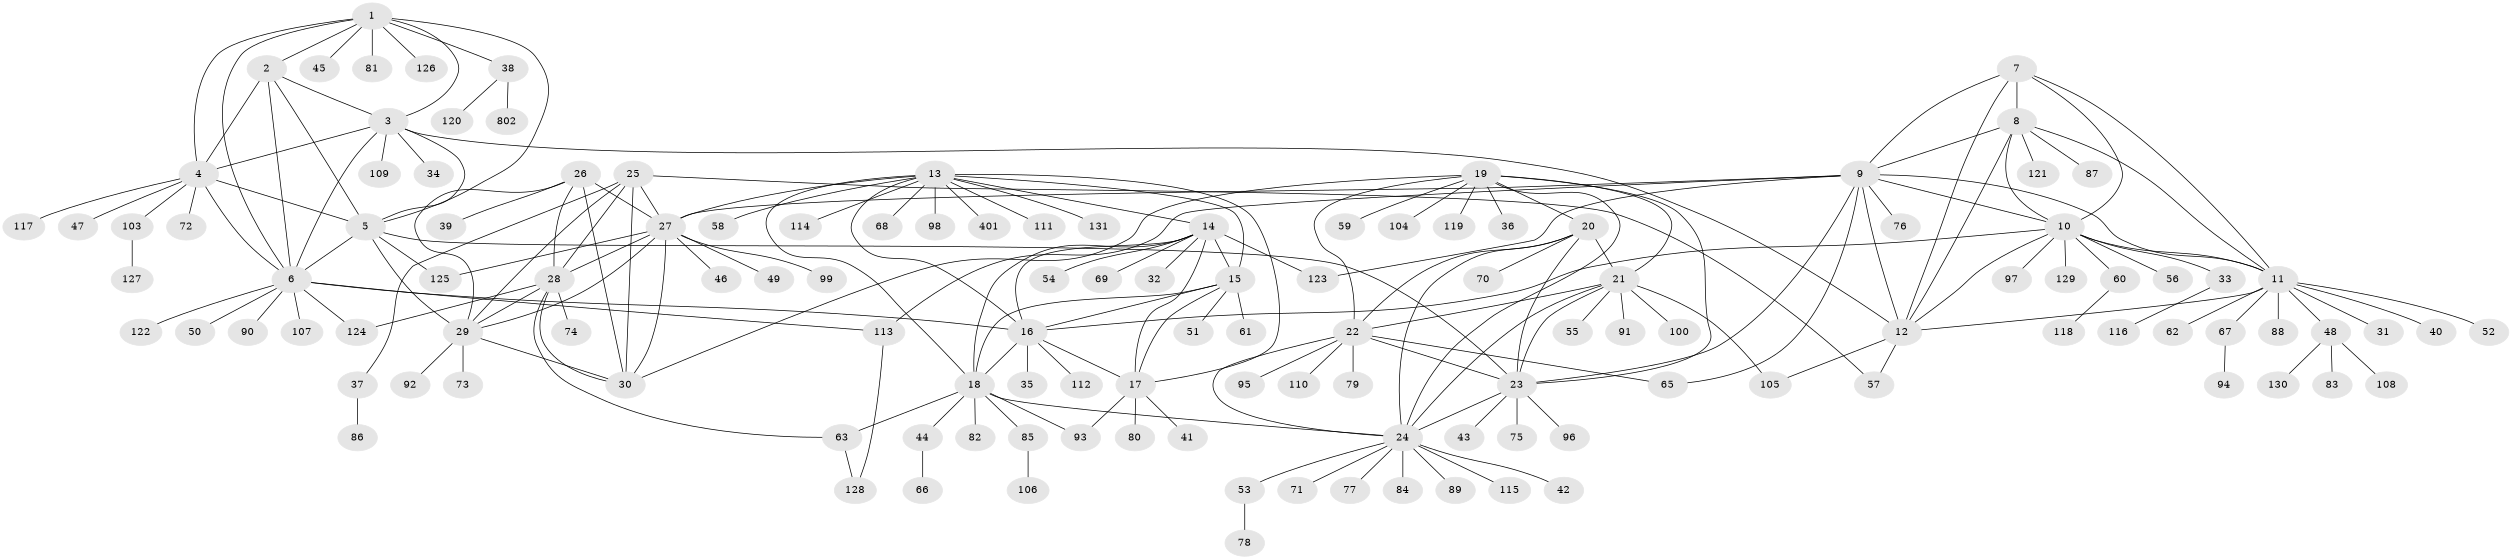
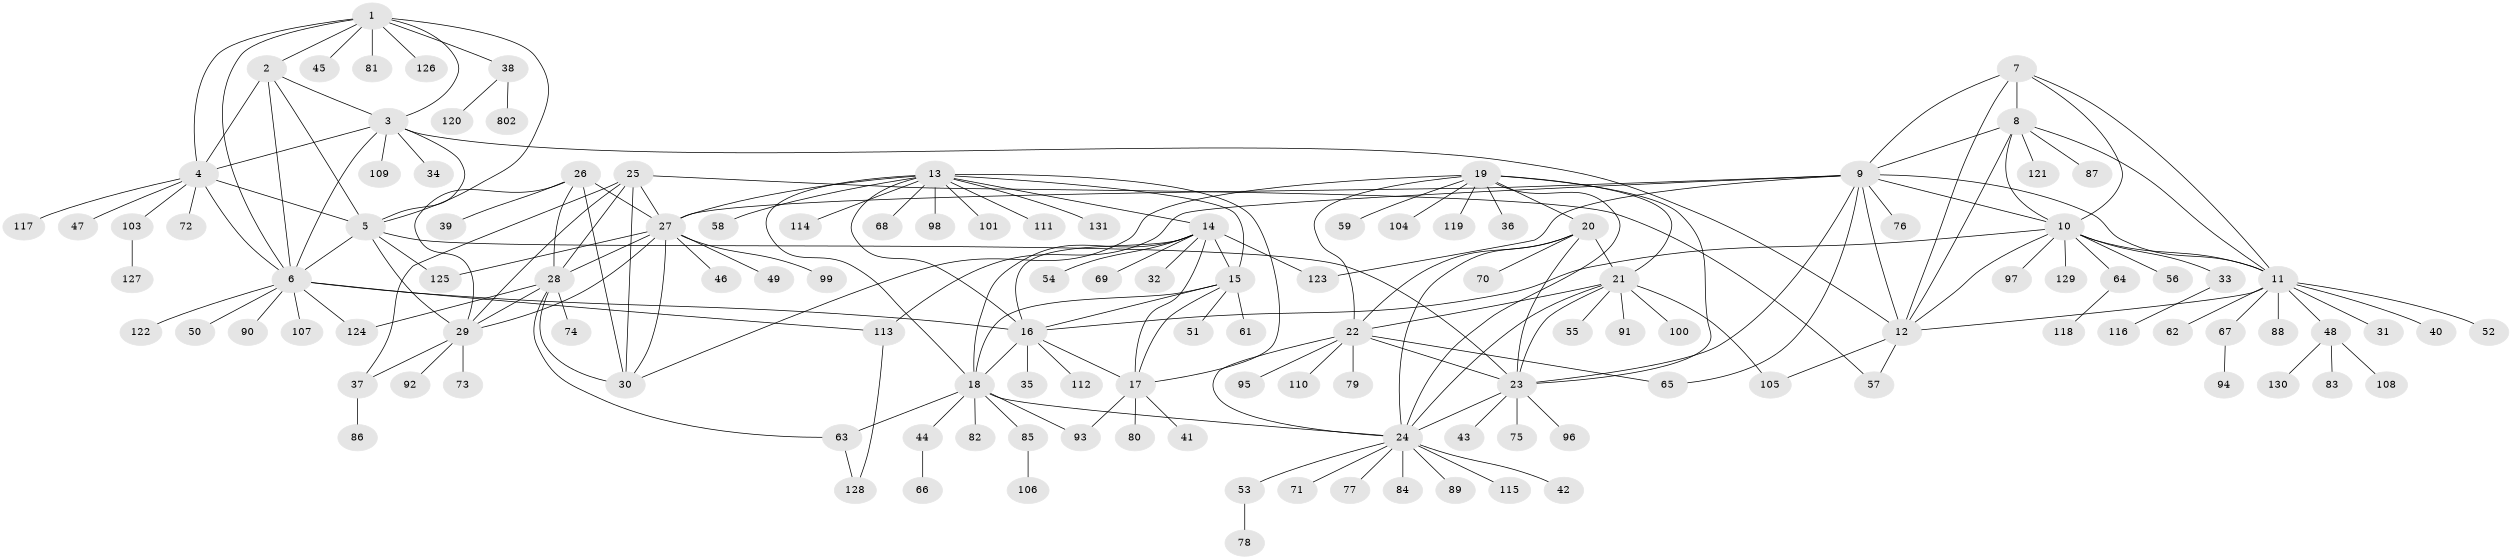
node "401": label "401" -> "101"
node "60": label "60" -> "64"
edge "29" -- "30": now "29" -- "37"
